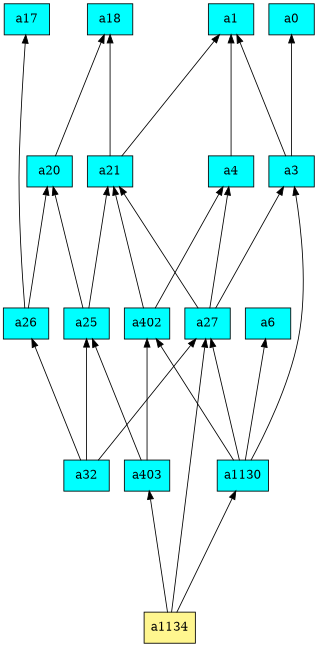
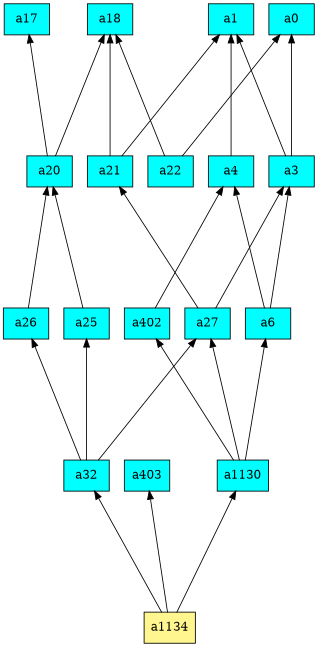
node "a22": added
edge "a26" -> "a17": now "a20" -> "a17"
edge "a25" -> "a21": removed
edge "a402" -> "a21": removed
edge "a27" -> "a4": now "a6" -> "a4"
edge "a1130" -> "a3": now "a6" -> "a3"
edge "a403" -> "a25": removed
edge "a403" -> "a402": removed
edge "a1134" -> "a27": now "a1134" -> "a32"
